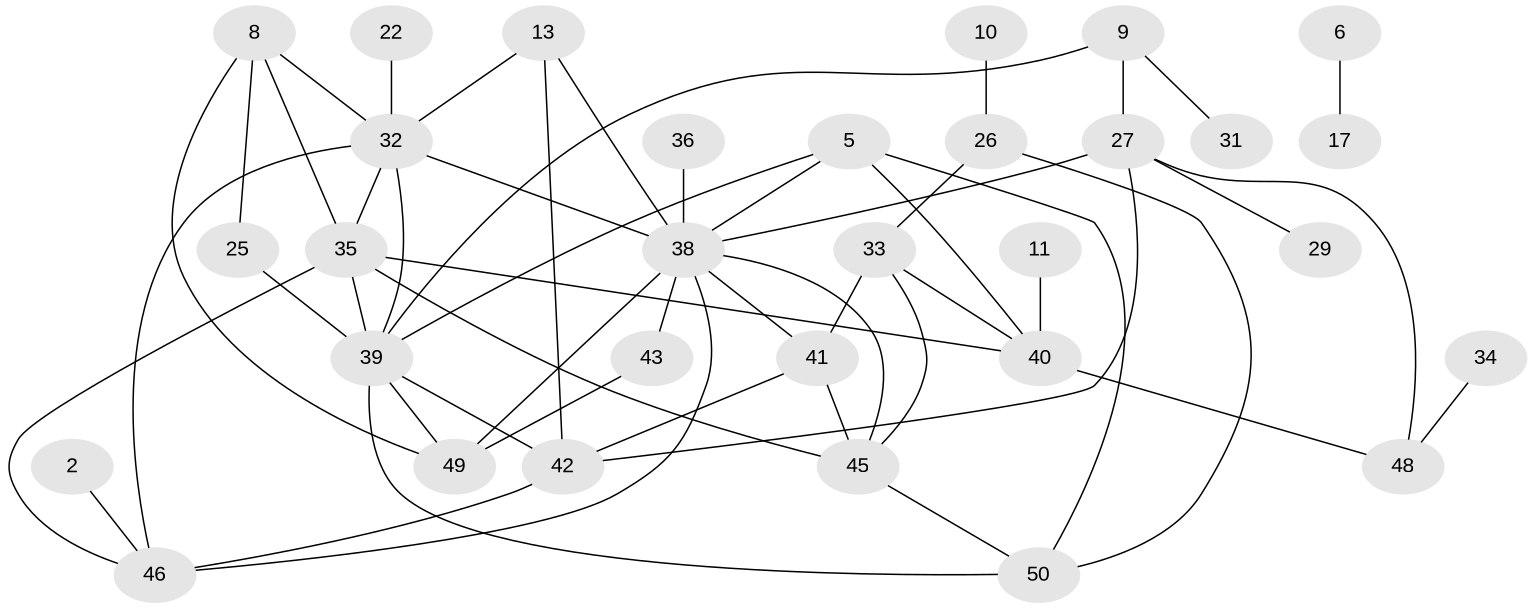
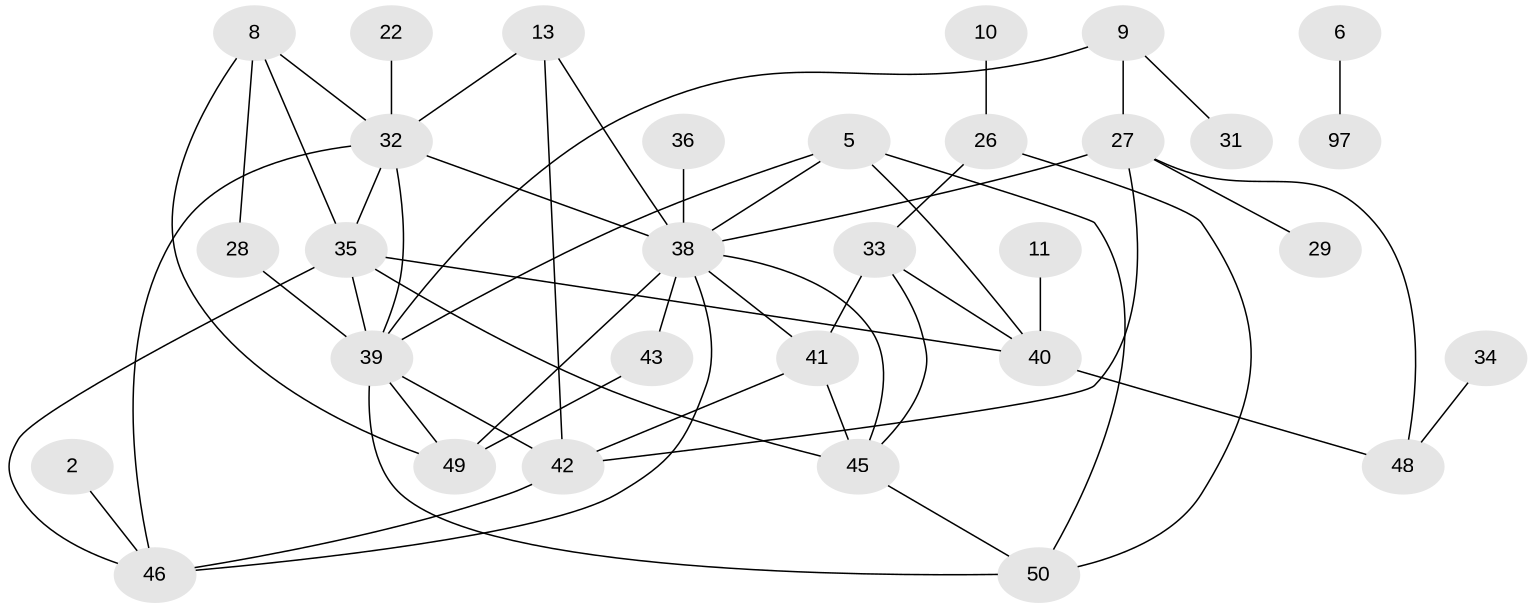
node "17": label "17" -> "97"
node "25": label "25" -> "28"
